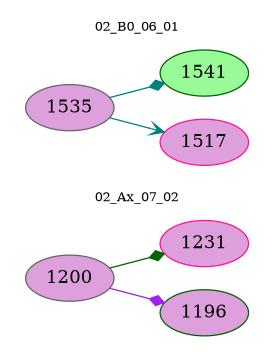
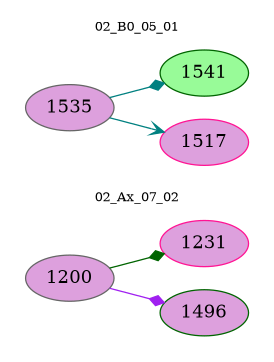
cluster "02_B0_06_01": label "02_B0_06_01" -> "02_B0_05_01"
node "1196": label "1196" -> "1496"
